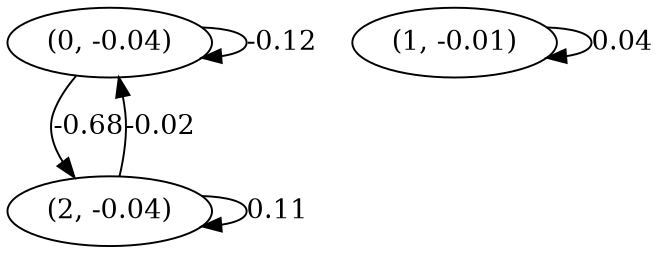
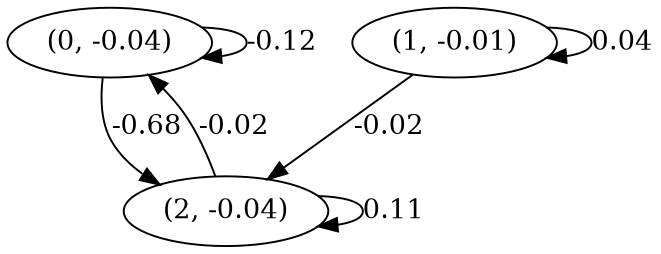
edge "(1, -0.01)" -> "(2, -0.04)": added, label "-0.02"
